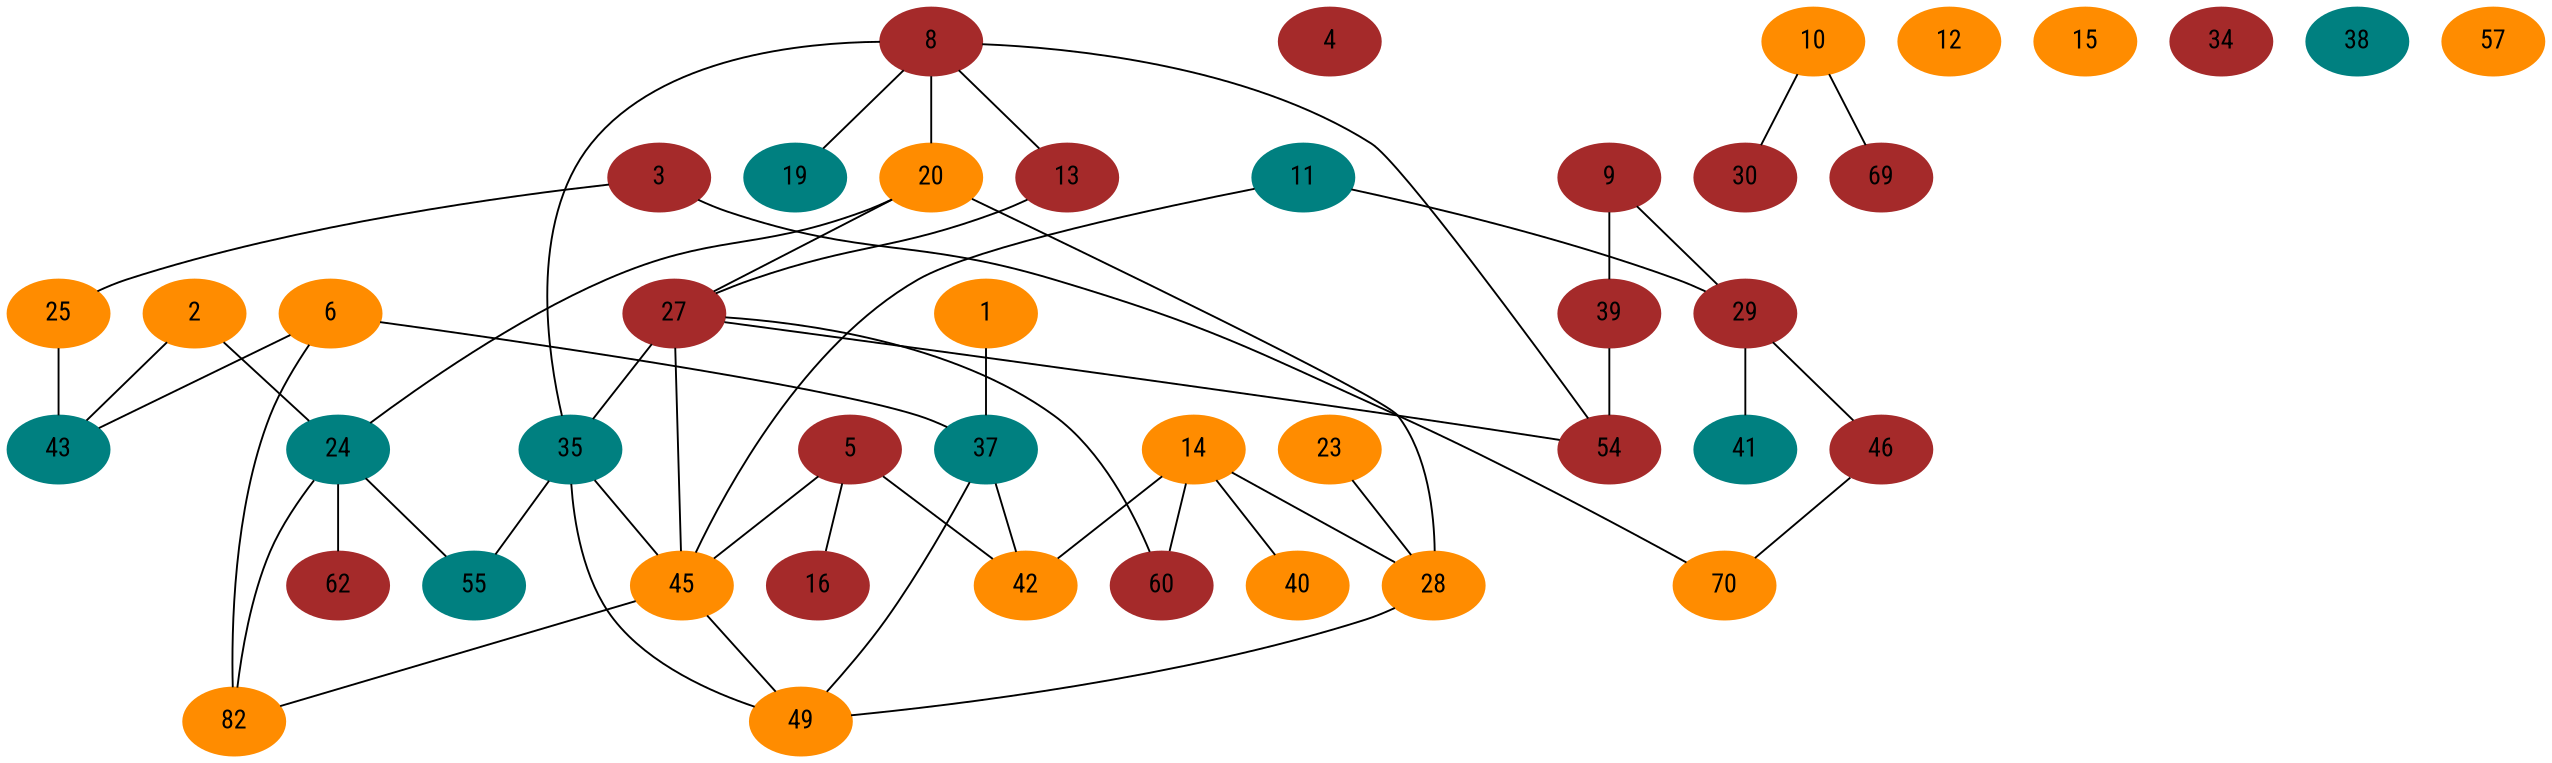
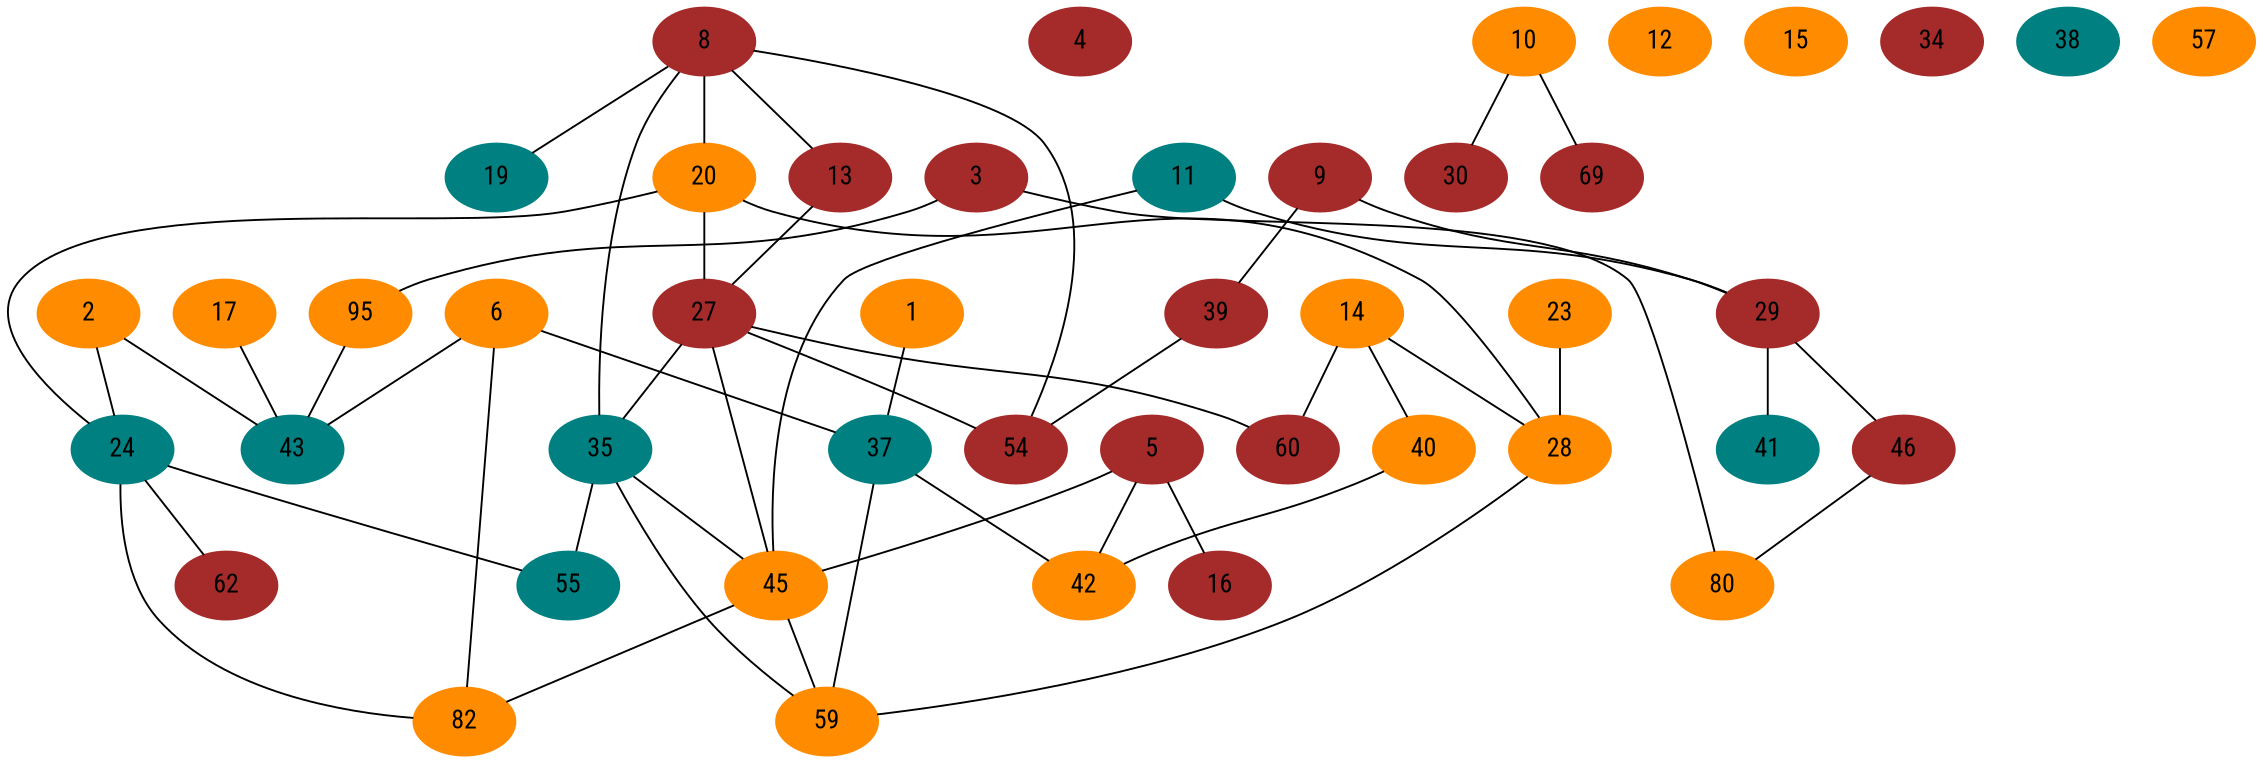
node "25": label "25" -> "95"
node "17": added
edge "14" -- "42": now "40" -- "42"
node "70": label "70" -> "80"
node "49": label "49" -> "59"
